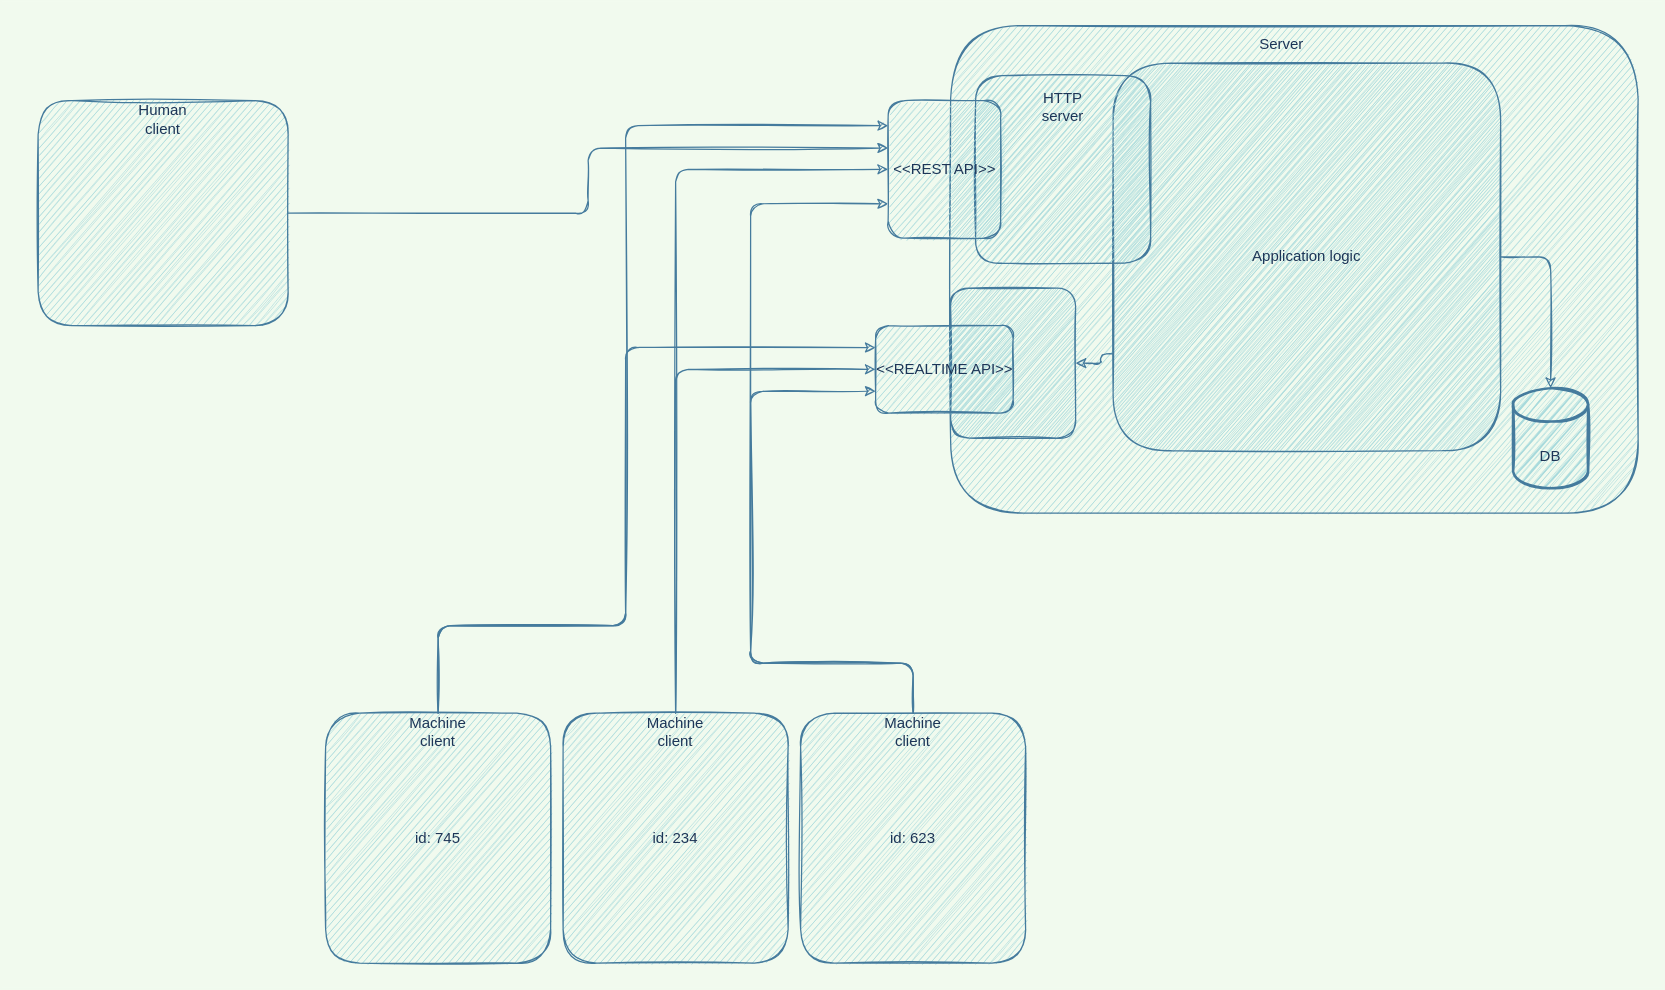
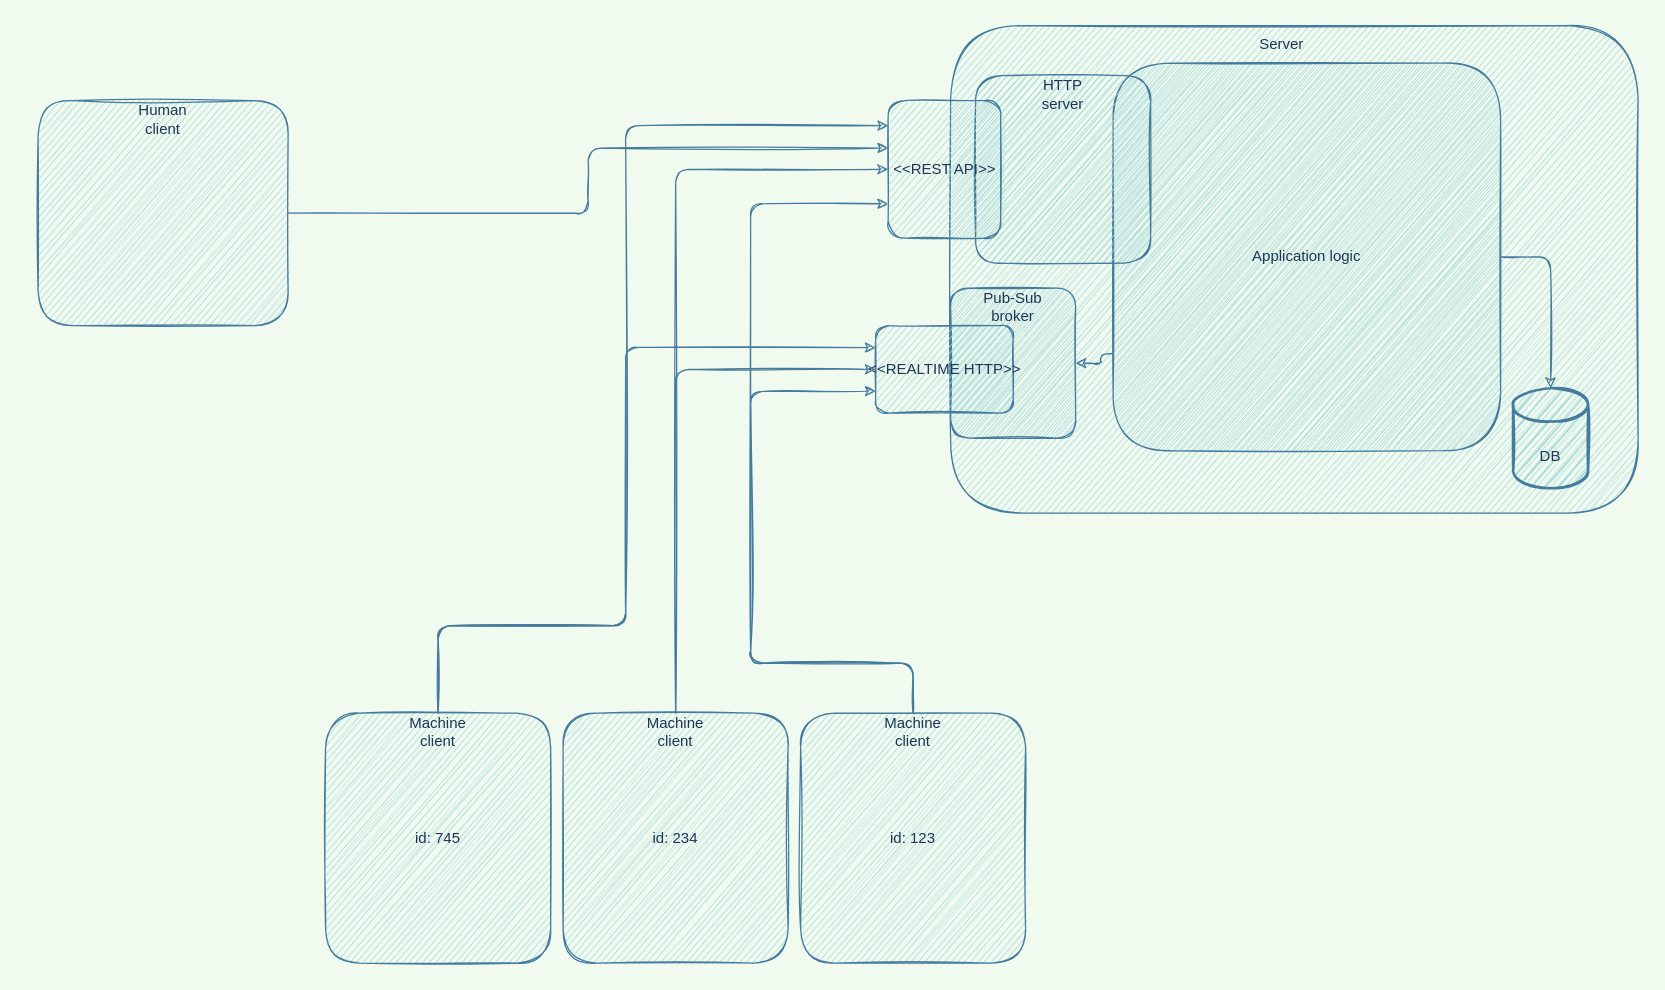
node "HTTP server": moved (1063, 107) -> (1063, 94)
node "Pub-Sub broker": added
node "<<REALTIME API>>": label "<<REALTIME API>>" -> "<<REALTIME HTTP>>"
node "id: 623": label "id: 623" -> "id: 123"
